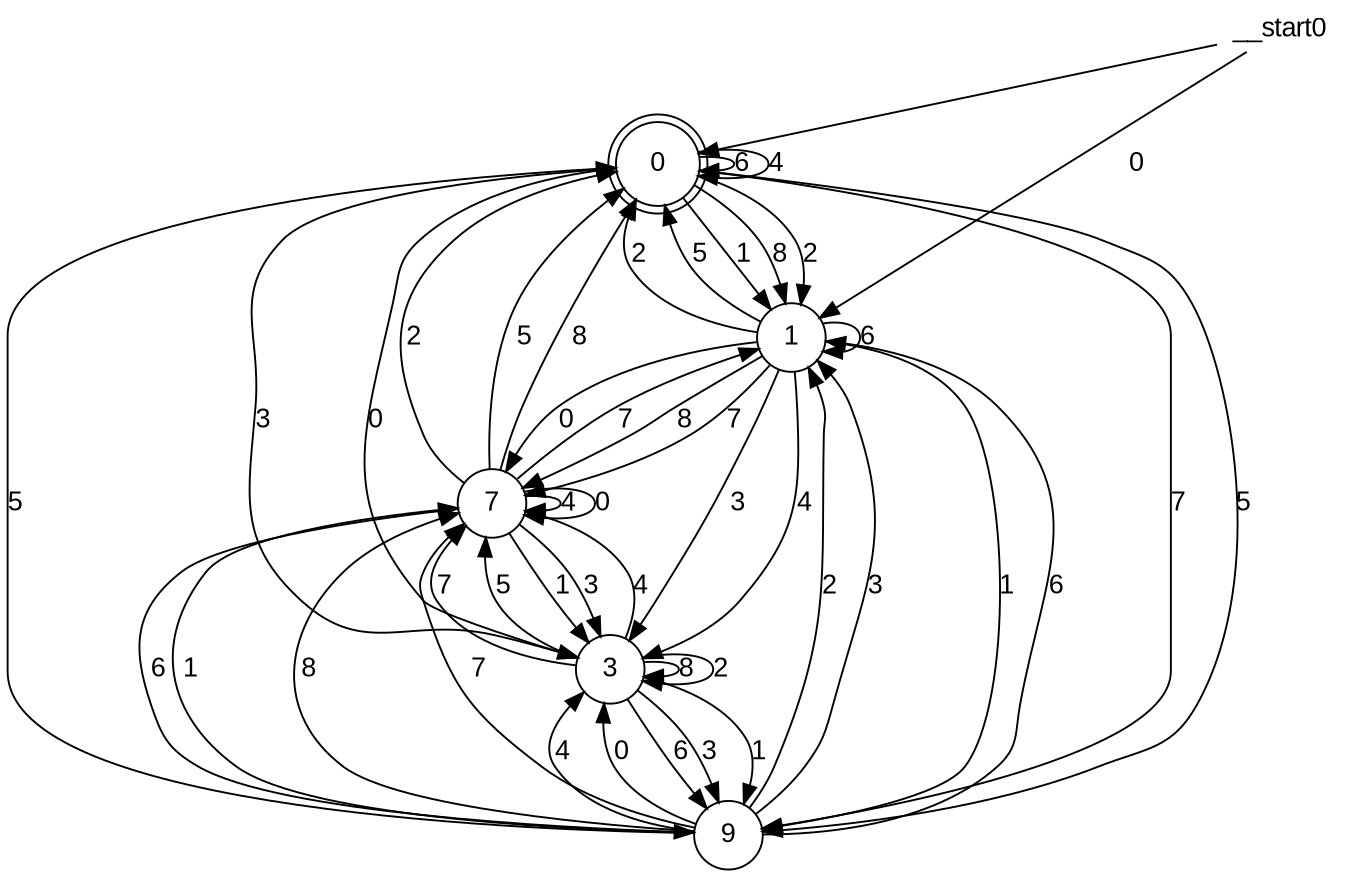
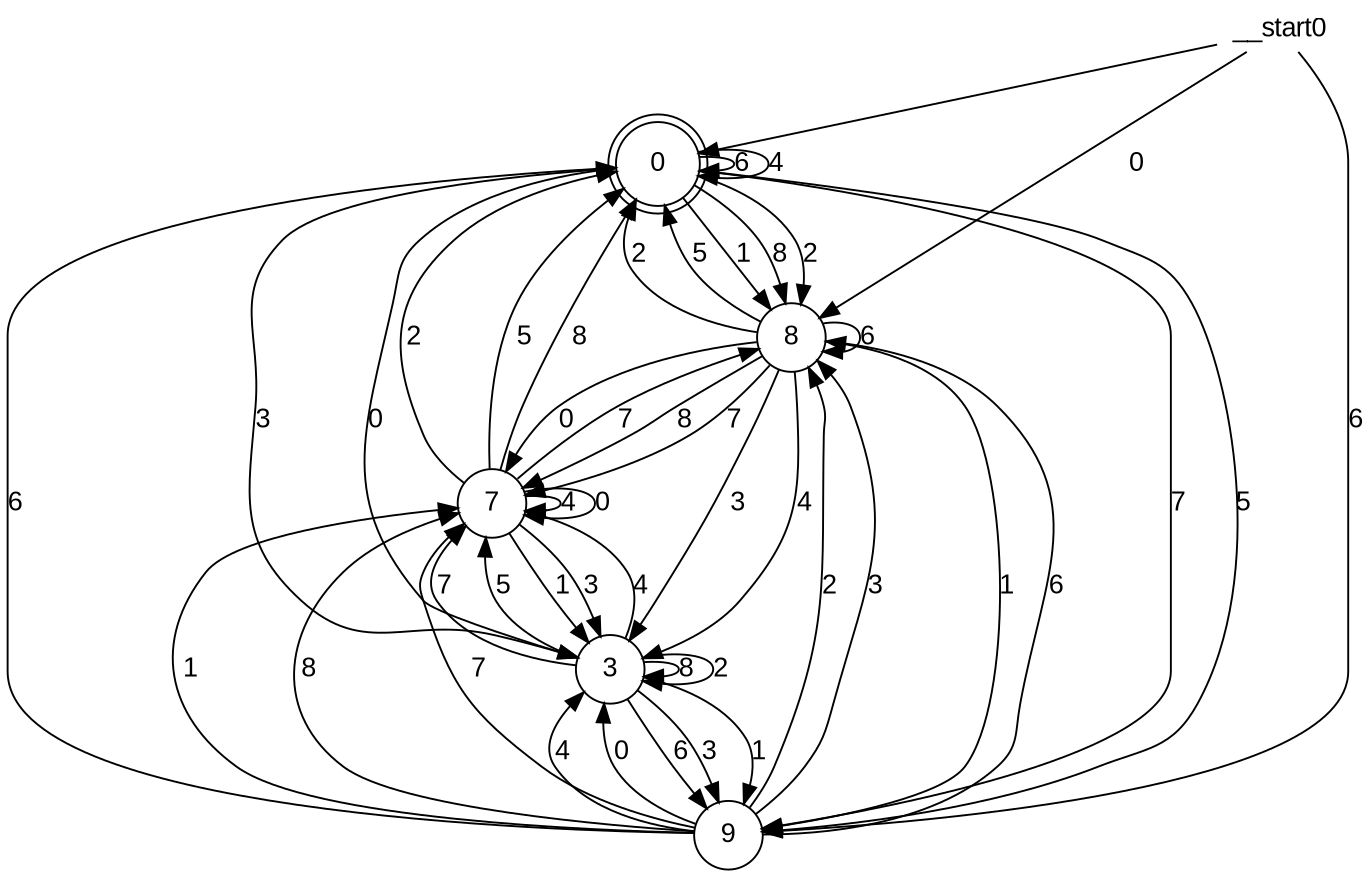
node "1": label "1" -> "8"
edge "9" -> "0": label "5" -> "6"
edge "7" -> "9": now "__start0" -> "9"
